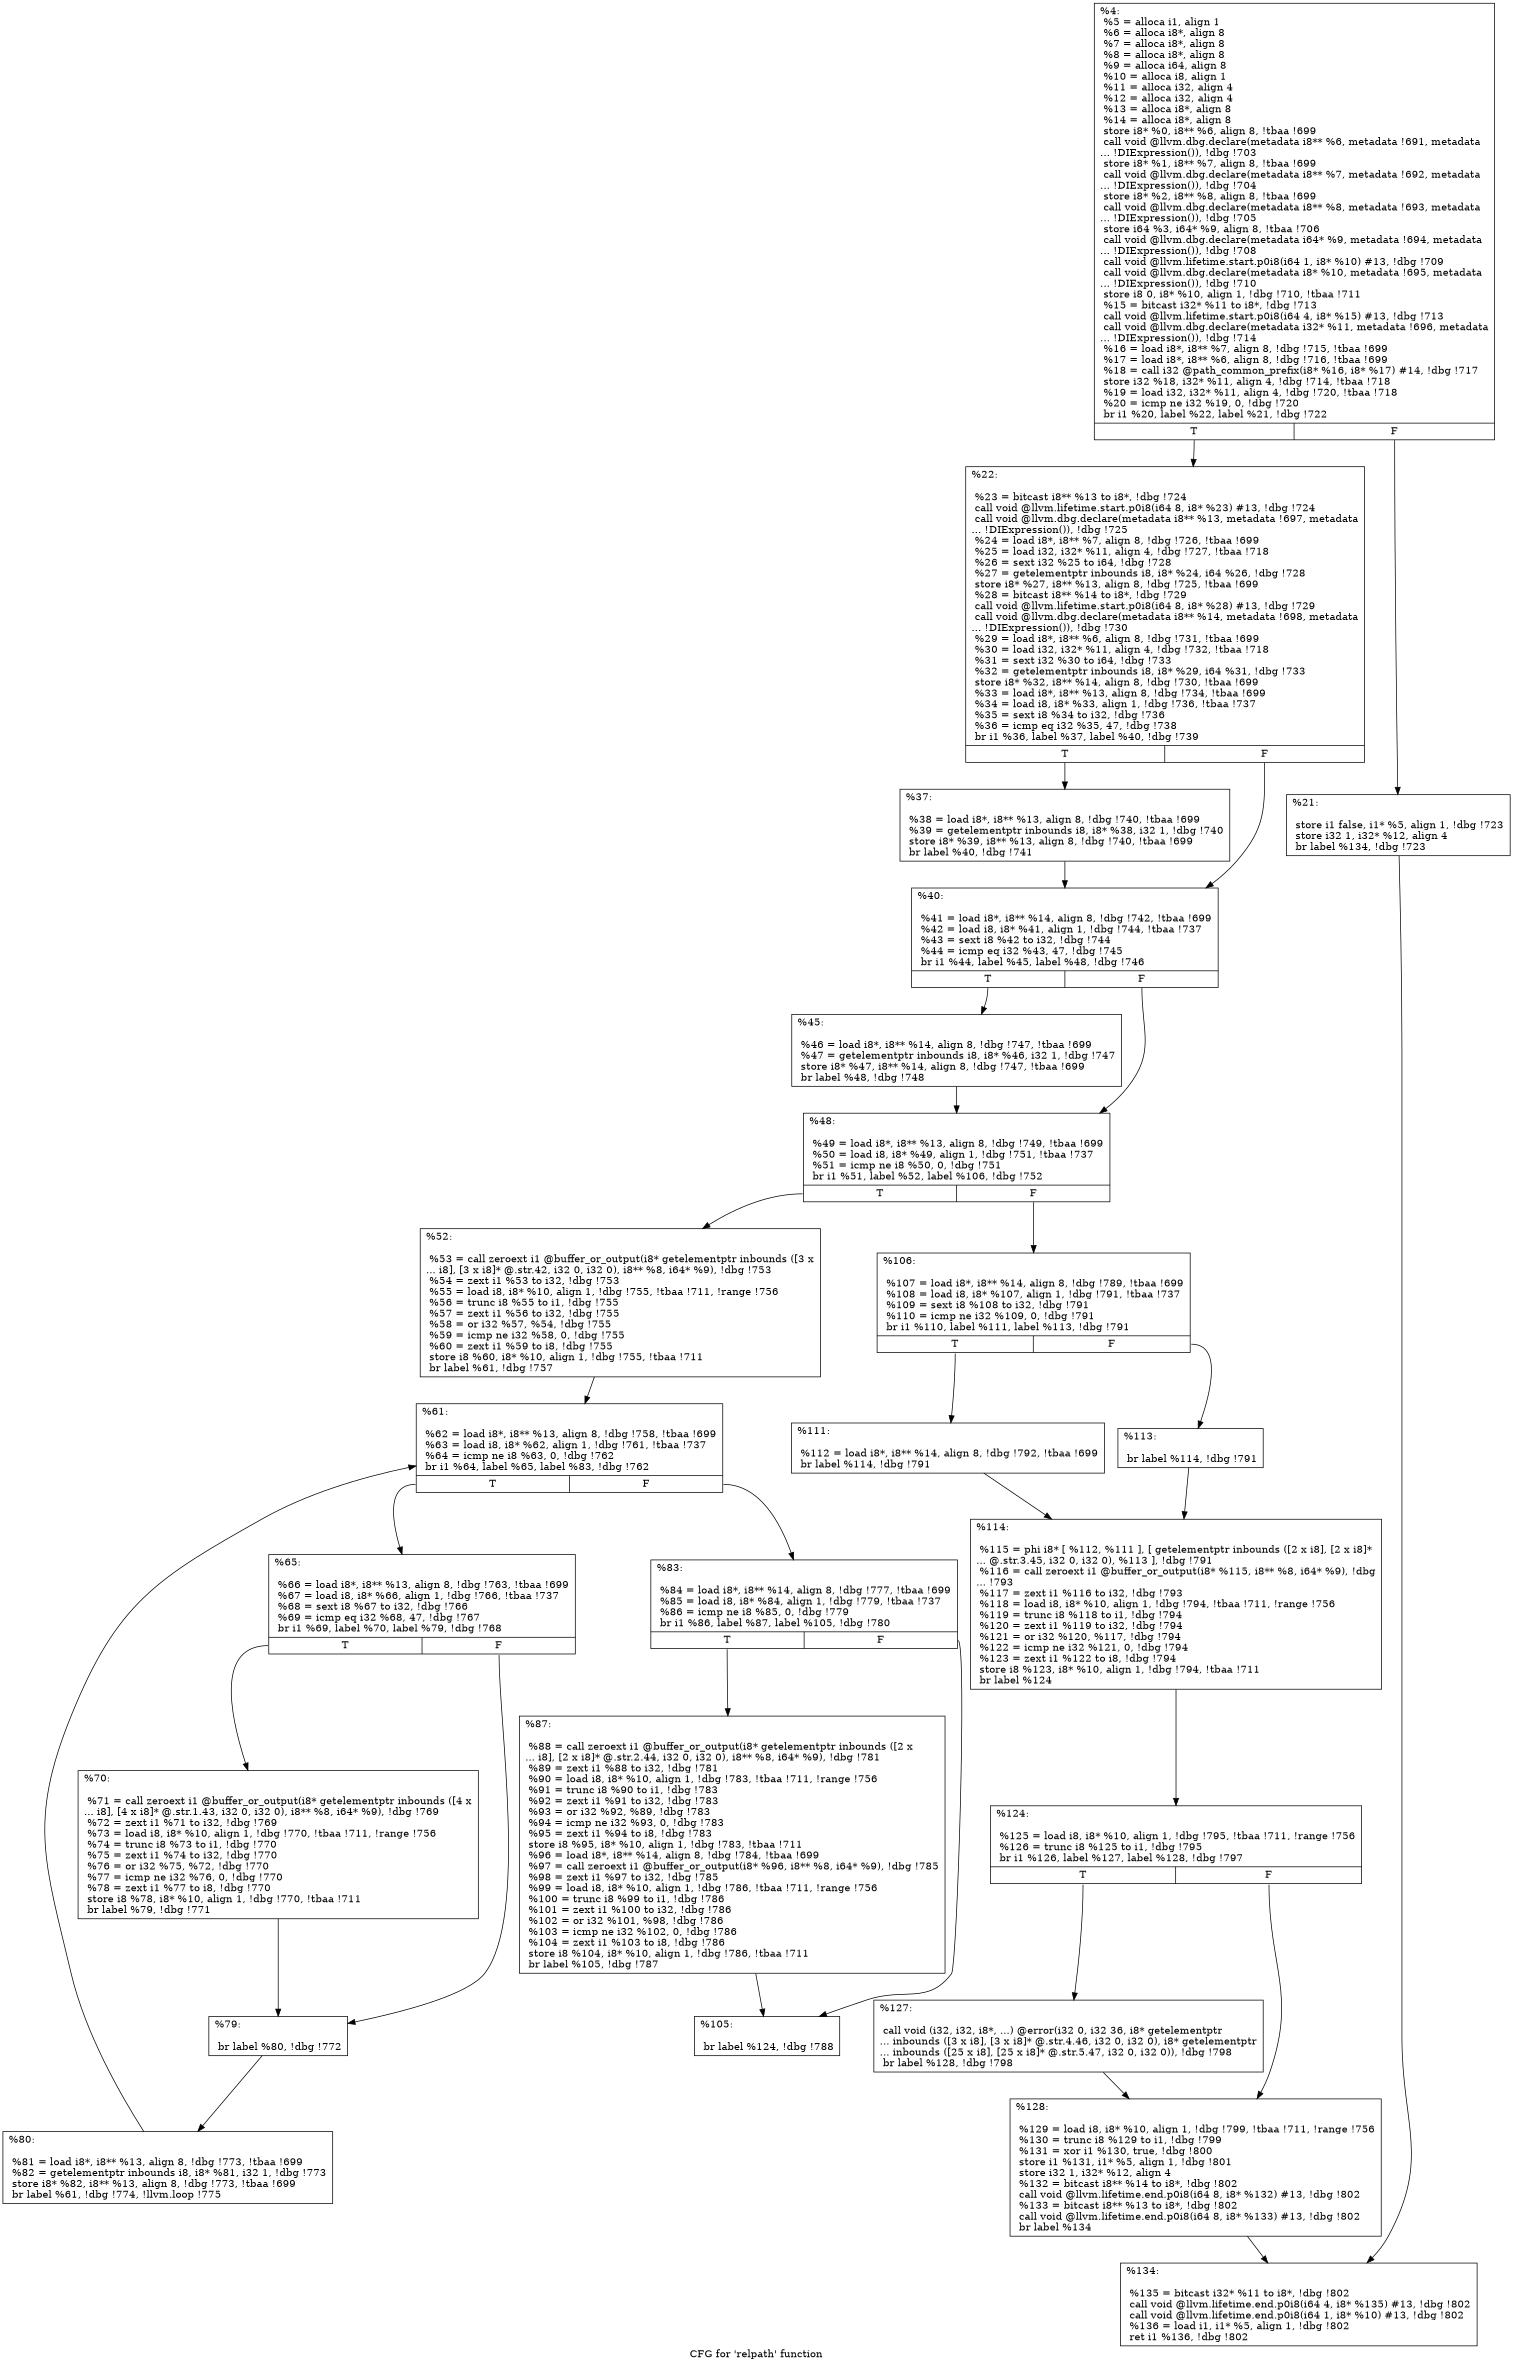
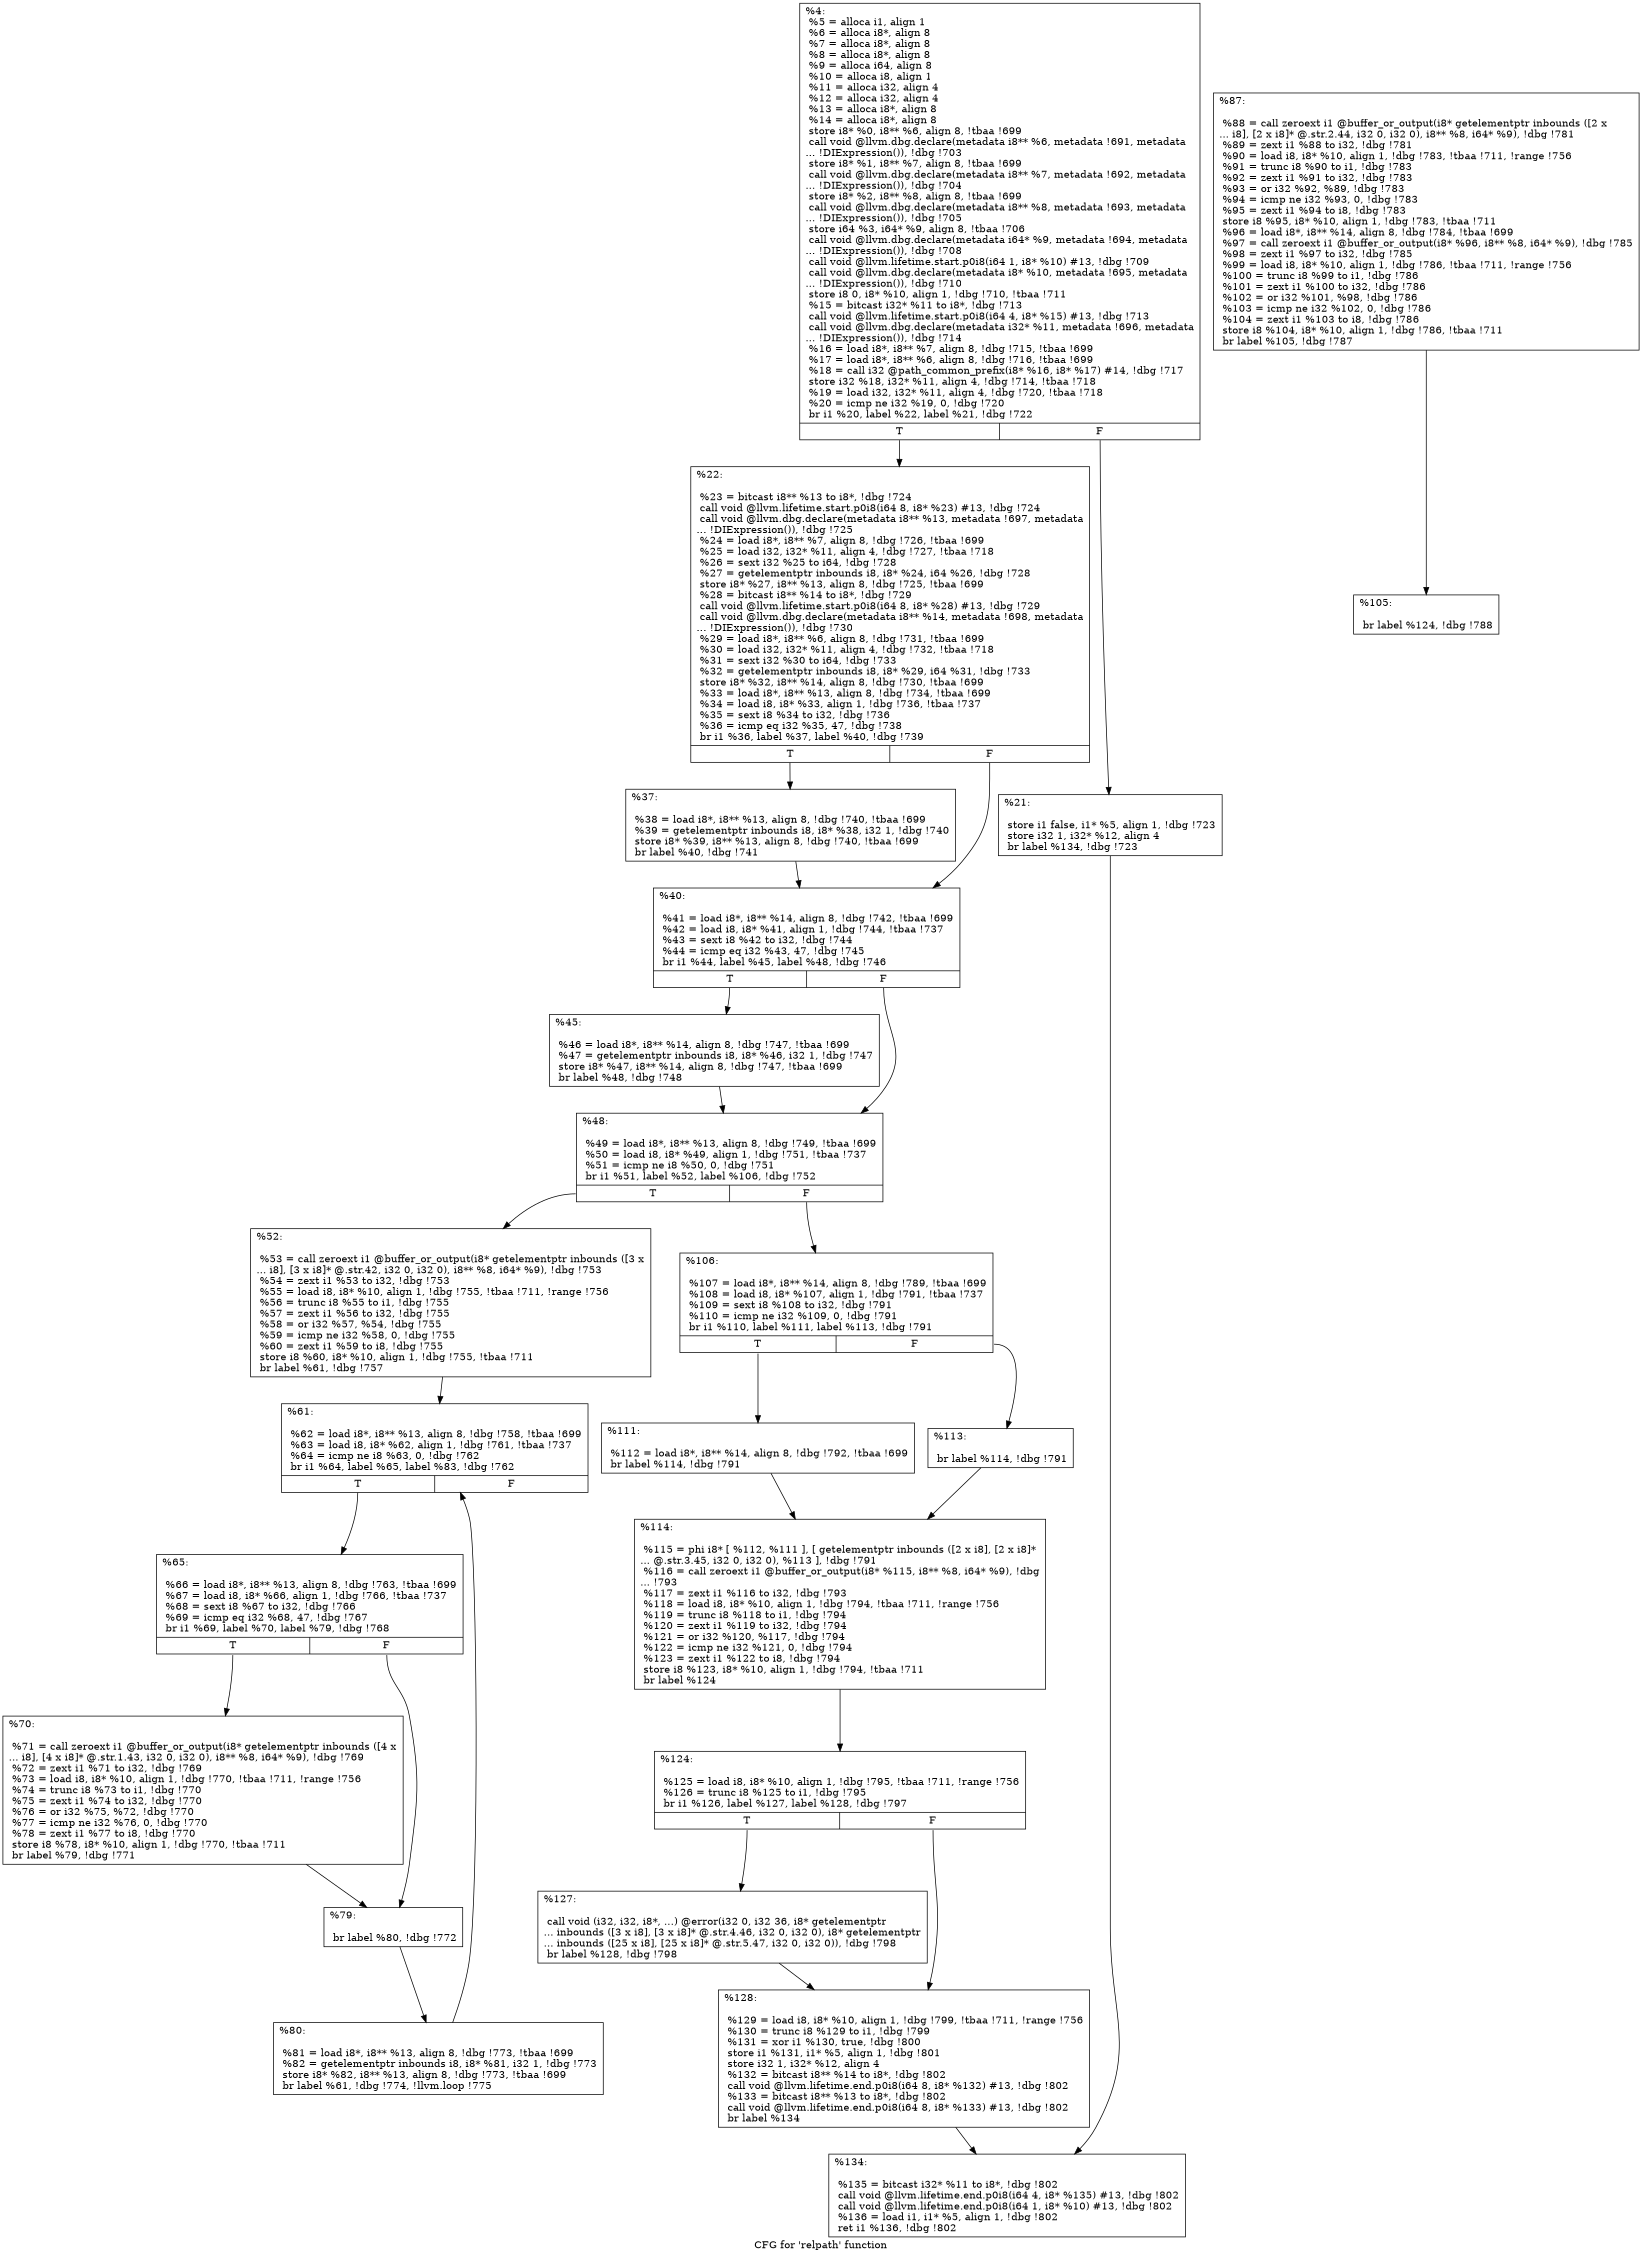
node "%83:": removed
